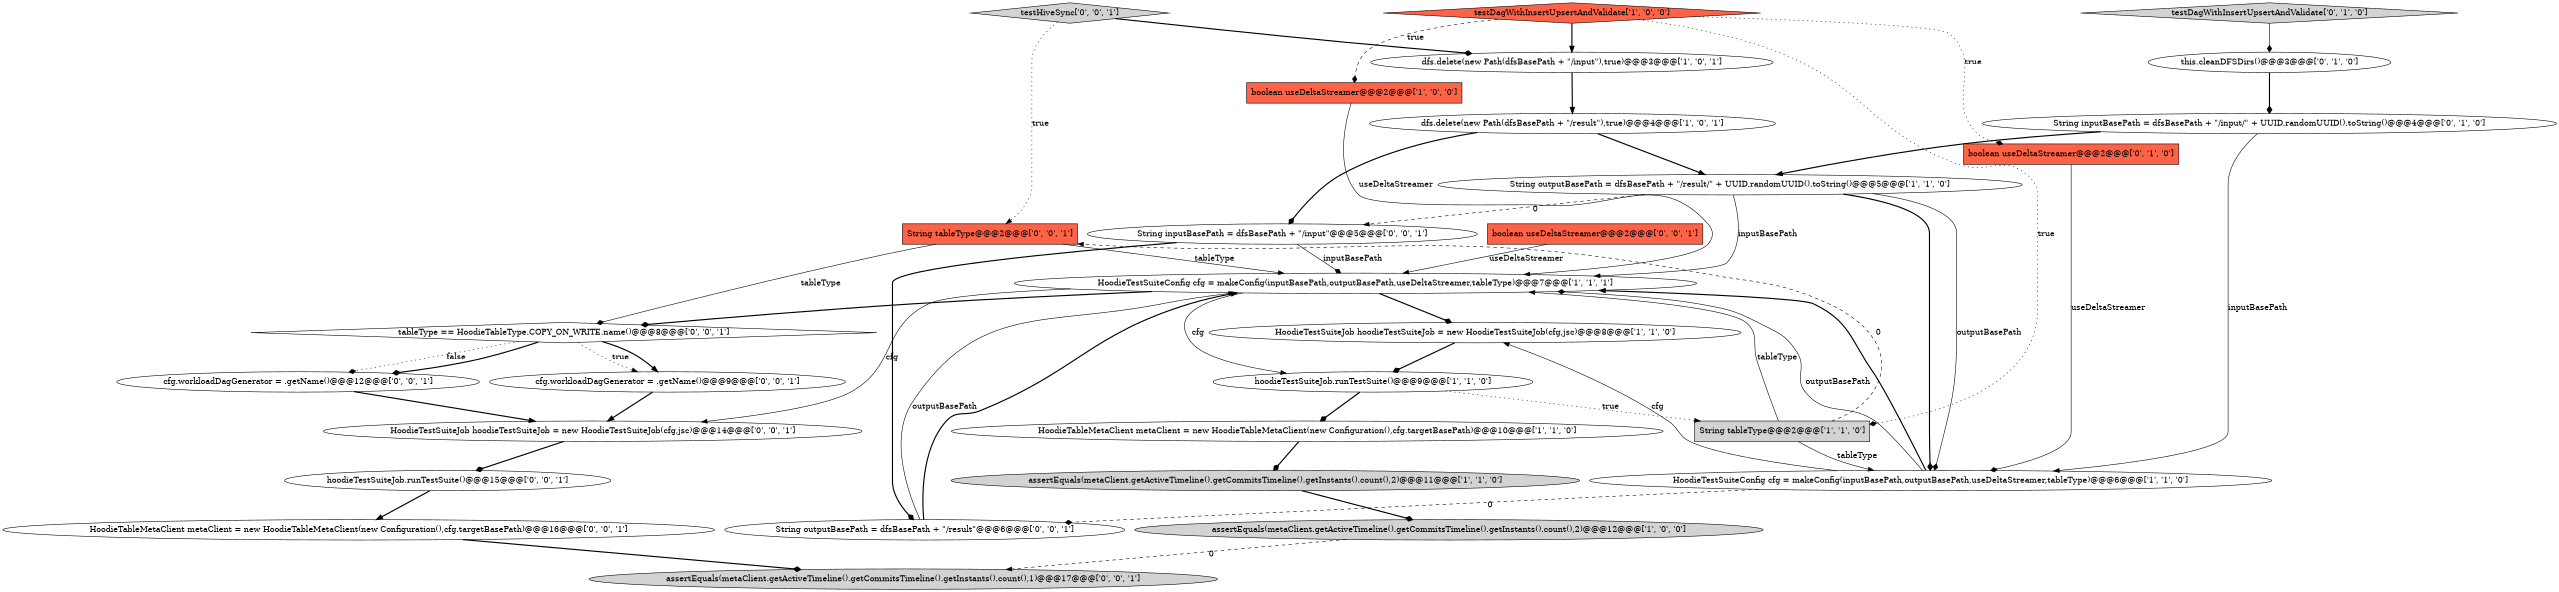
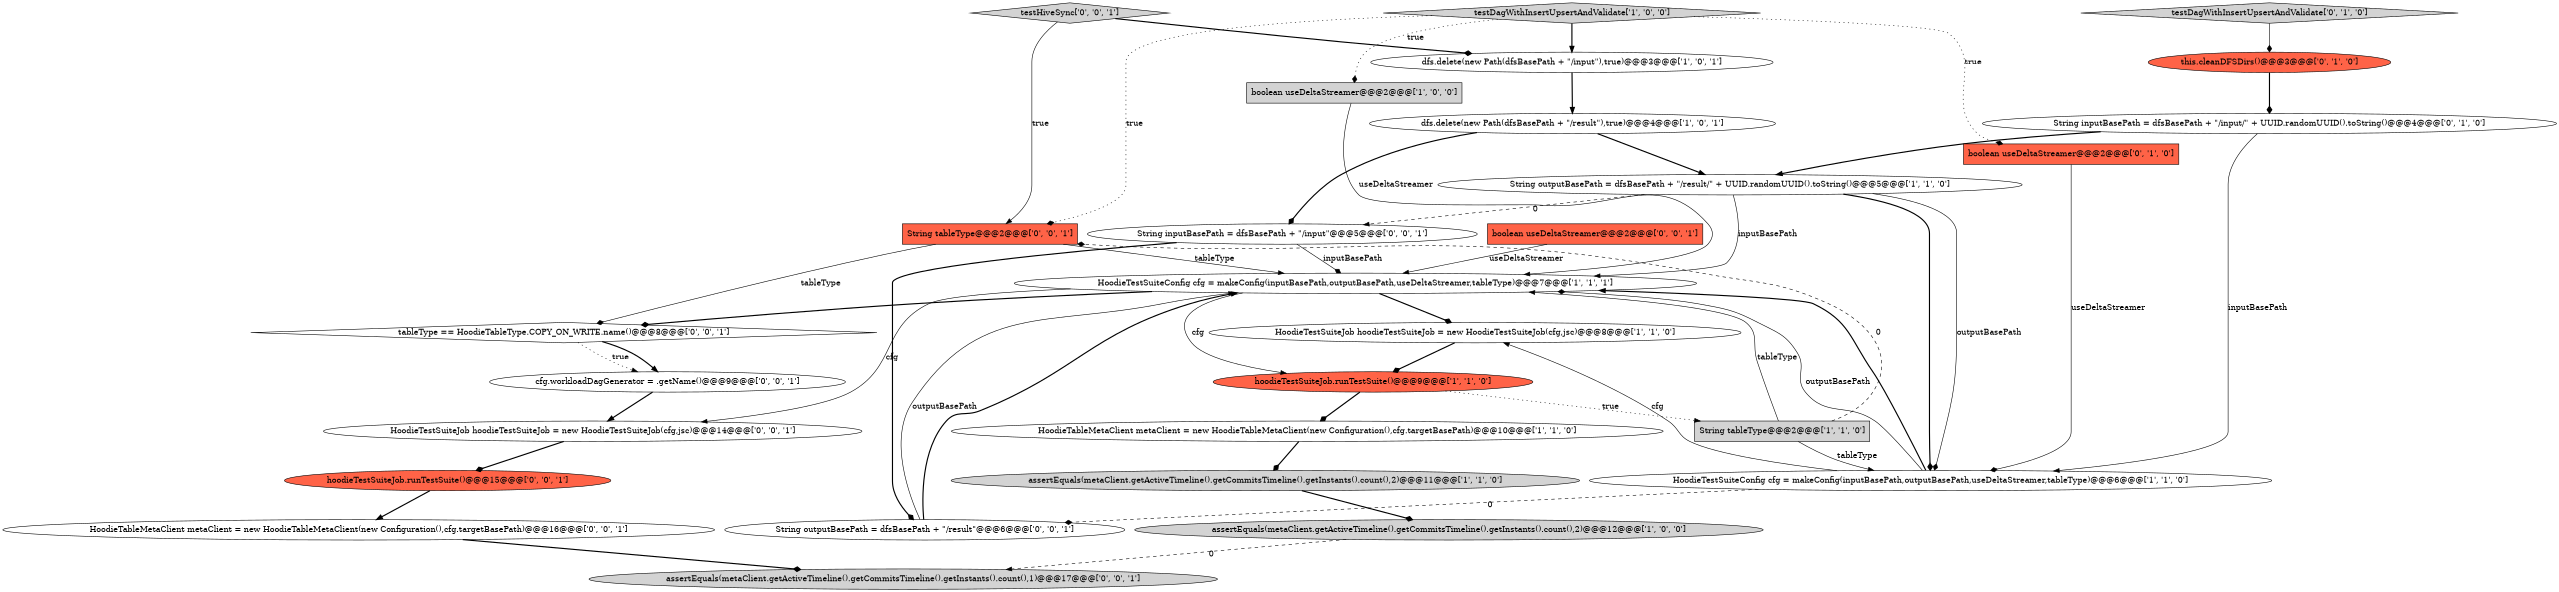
node "testDagWithInsertUpsertAndValidate['1', '0', '0']": fillcolor tomato -> lightgray
edge "testDagWithInsertUpsertAndValidate['1', '0', '0']" -> "boolean useDeltaStreamer@@@2@@@['1', '0', '0']": style dashed -> dotted
node "this.cleanDFSDirs()@@@3@@@['0', '1', '0']": fillcolor white -> tomato
node "boolean useDeltaStreamer@@@2@@@['1', '0', '0']": fillcolor tomato -> lightgray
edge "testHiveSync['0', '0', '1']" -> "String tableType@@@2@@@['0', '0', '1']": style dotted -> solid
edge "testDagWithInsertUpsertAndValidate['1', '0', '0']" -> "String tableType@@@2@@@['1', '1', '0']": now "testDagWithInsertUpsertAndValidate['1', '0', '0']" -> "String tableType@@@2@@@['0', '0', '1']"
edge "String tableType@@@2@@@['1', '1', '0']" -> "String tableType@@@2@@@['0', '0', '1']": arrowhead normal -> diamond
node "cfg.workloadDagGenerator = .getName()@@@12@@@['0', '0', '1']": removed
node "hoodieTestSuiteJob.runTestSuite()@@@9@@@['1', '1', '0']": fillcolor white -> tomato
node "hoodieTestSuiteJob.runTestSuite()@@@15@@@['0', '0', '1']": fillcolor white -> tomato
